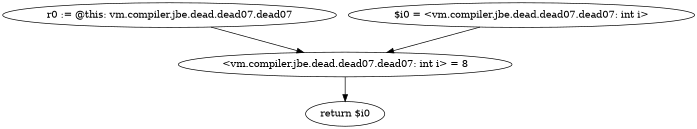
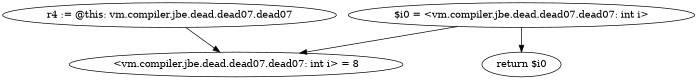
node "r0 := @this: vm.compiler.jbe.dead.dead07.dead07": label "r0 := @this: vm.compiler.jbe.dead.dead07.dead07" -> "r4 := @this: vm.compiler.jbe.dead.dead07.dead07"
edge "<vm.compiler.jbe.dead.dead07.dead07: int i> = 8" -> "return $i0": now "$i0 = <vm.compiler.jbe.dead.dead07.dead07: int i>" -> "return $i0"
